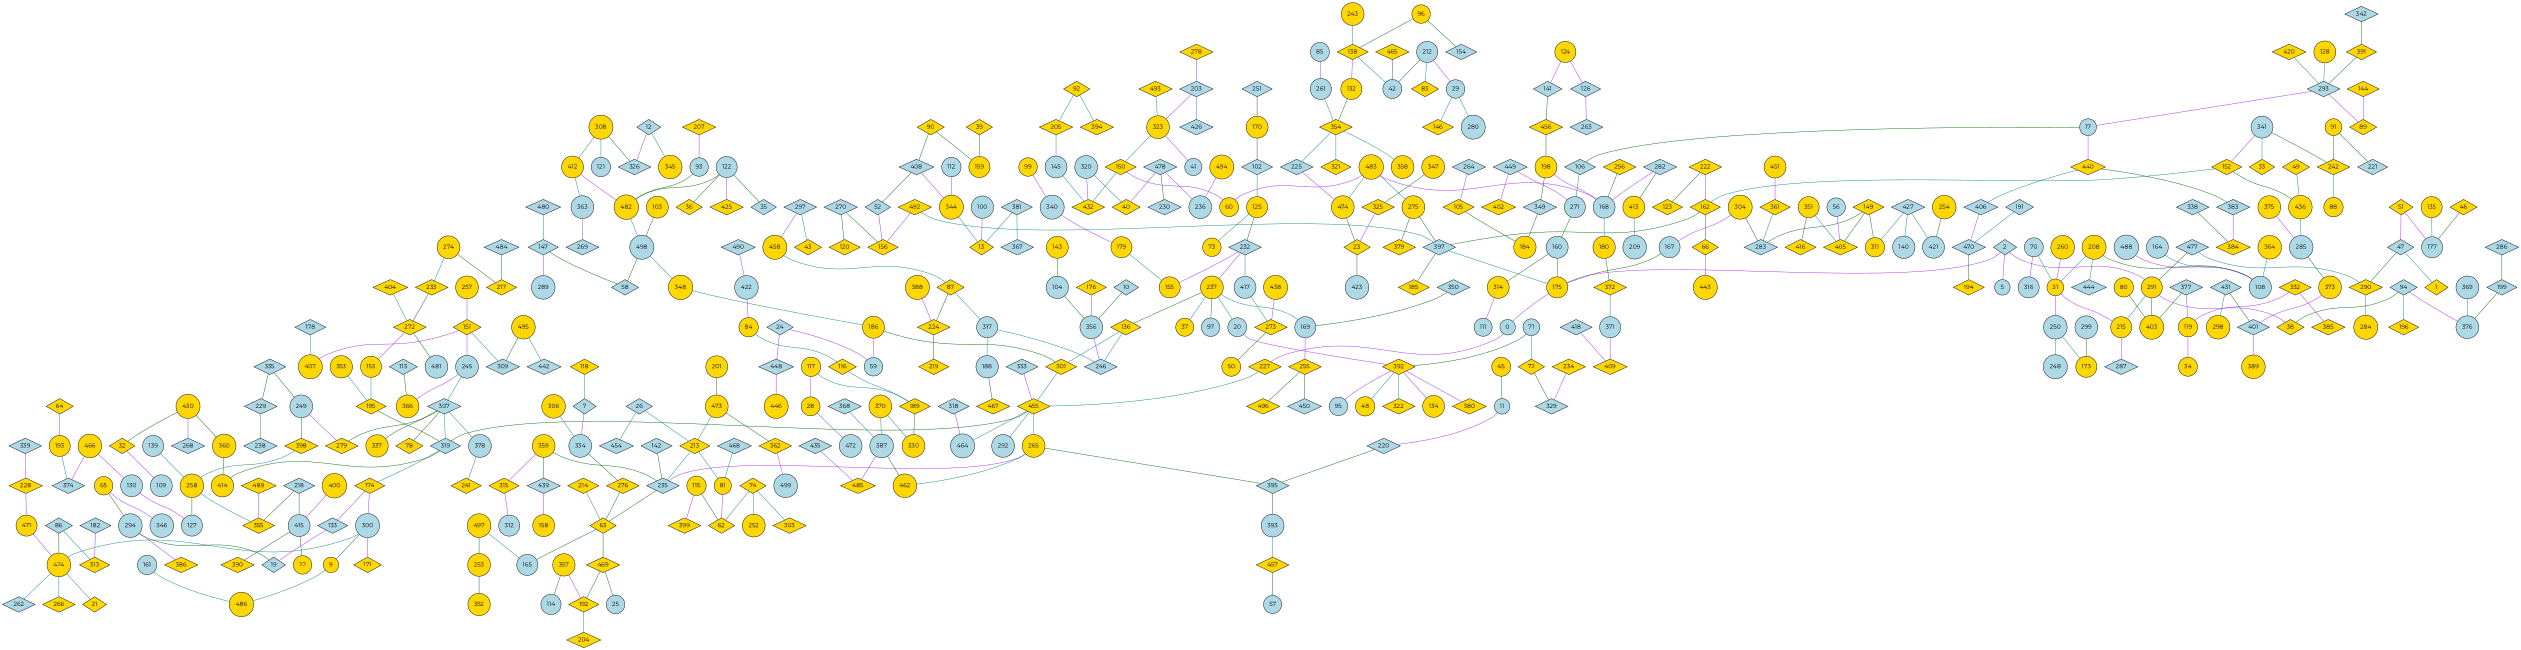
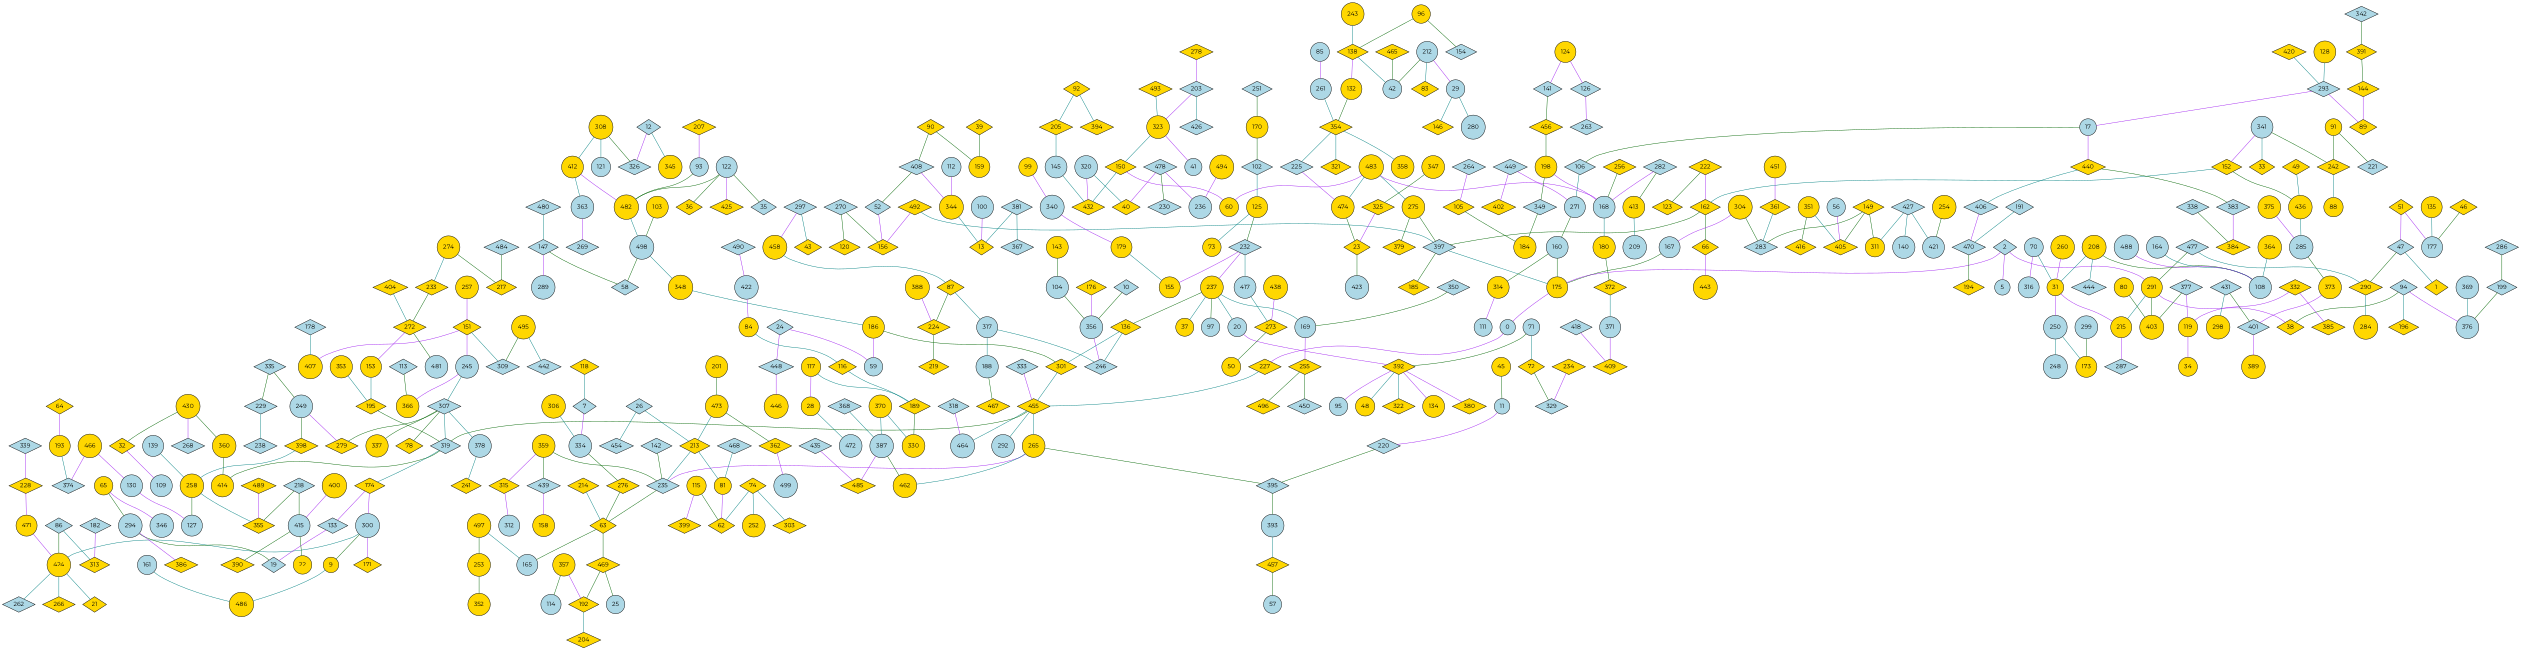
edge "391" -- "293": now "391" -- "144"
